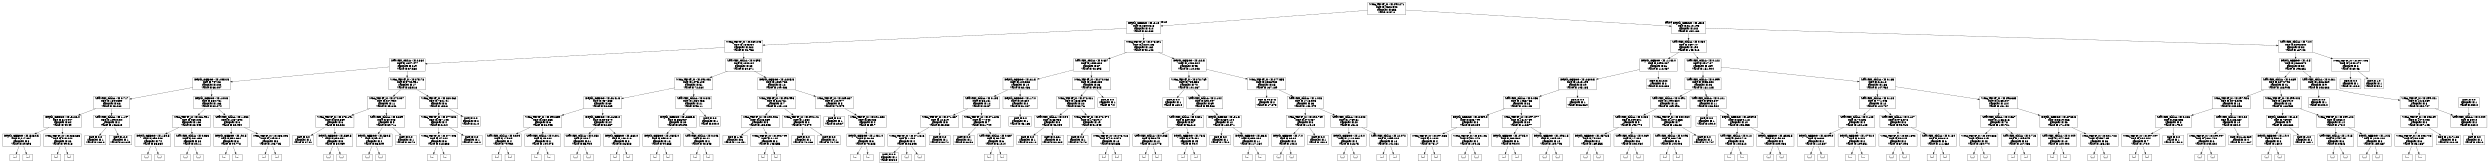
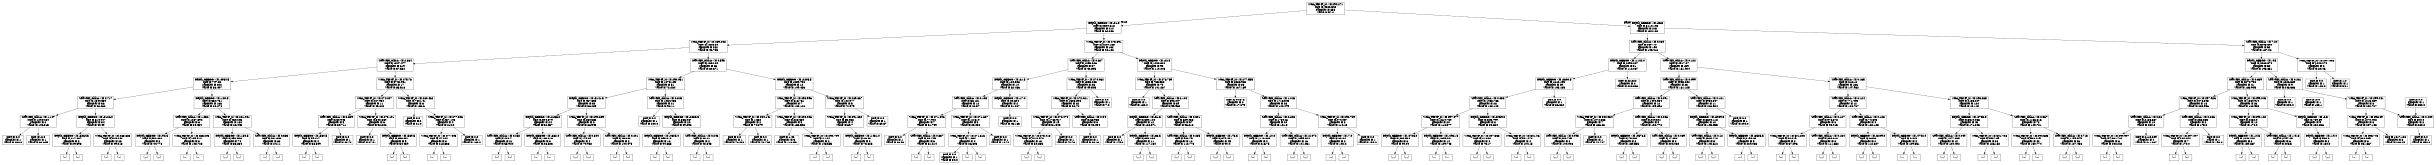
edge "Depth_GEBCO <= -8.5 mse = 769.39 samples = 9 value = 152.886" -> "mse = -0.0 samples = 1 value = 135.1": reversed
node "mse = 0.0 samples = 1 value = 58.72": label "mse = 0.0 samples = 1 value = 58.72" -> "mse = 0.0 samples = 1 value = 18.72"
node "mse = 0.681 samples = 2 value = 50.035": removed
